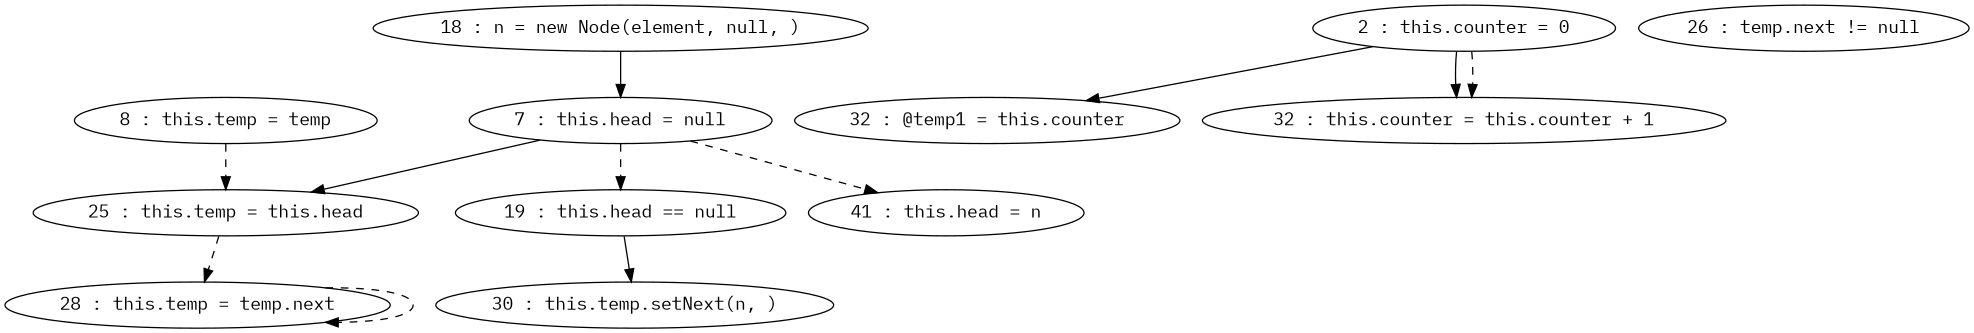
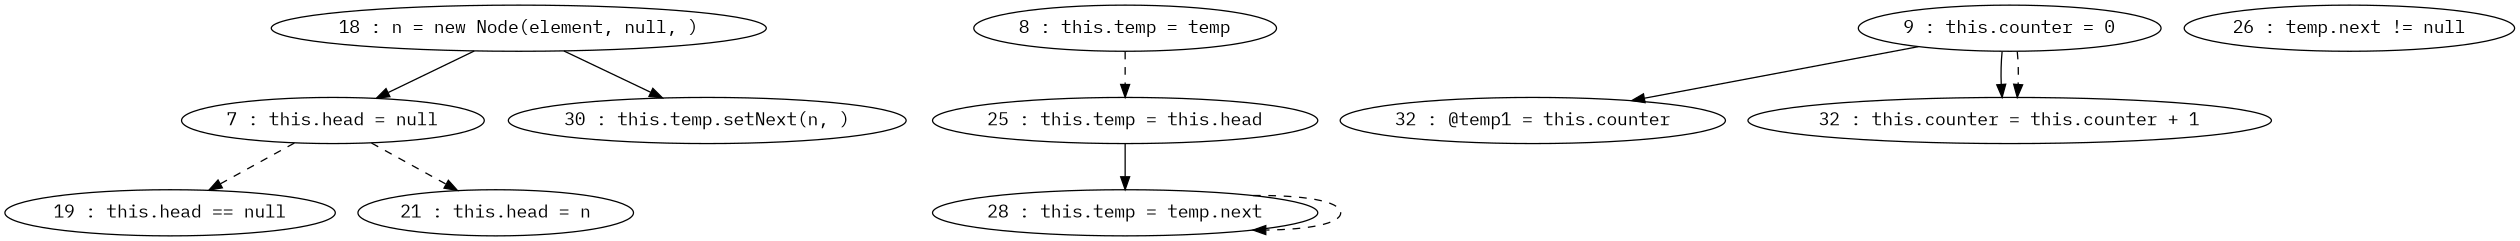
node "2 : this.counter = 0": label "2 : this.counter = 0" -> "9 : this.counter = 0"
edge "7 : this.head = null" -> "25 : this.temp = this.head": removed
node "41 : this.head = n": label "41 : this.head = n" -> "21 : this.head = n"
edge "25 : this.temp = this.head" -> "28 : this.temp = temp.next": style dashed -> solid
edge "19 : this.head == null" -> "30 : this.temp.setNext(n, )": now "18 : n = new Node(element, null, )" -> "30 : this.temp.setNext(n, )"
